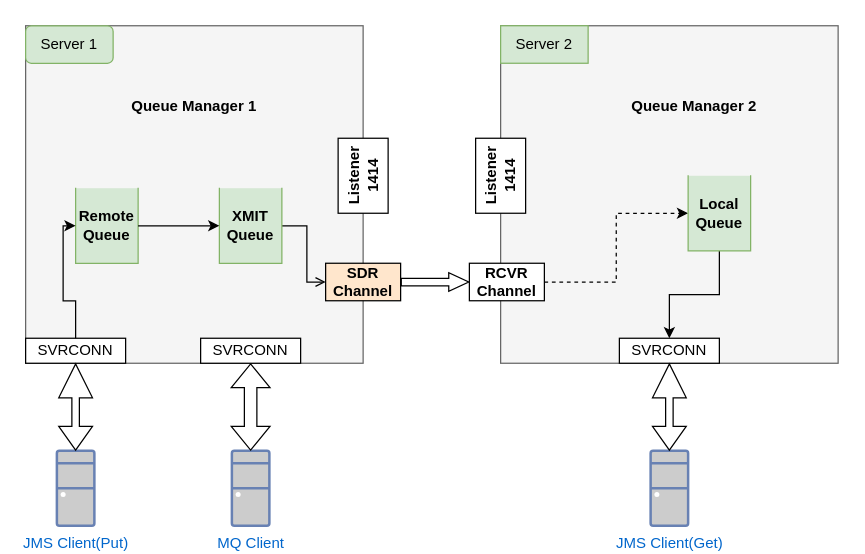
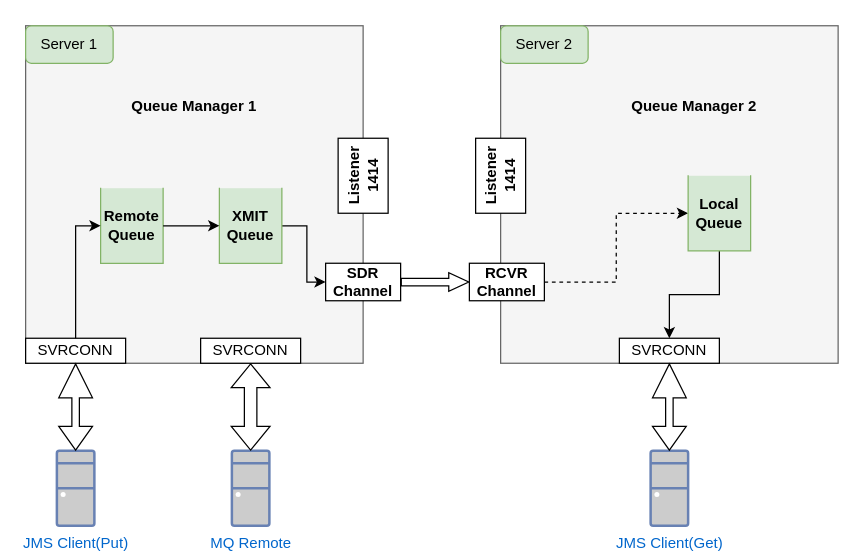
node "Server 2": shape rectangle -> rounded rectangle
node "Remote Queue": moved (107, 226) -> (132, 226)
edge "XMIT Queue" -> "SDR Channel": arrowhead open -> classic
node "SDR Channel": fillcolor #ffe6cc -> #ffffff
node "MQ Client": label "MQ Client" -> "MQ Remote"
